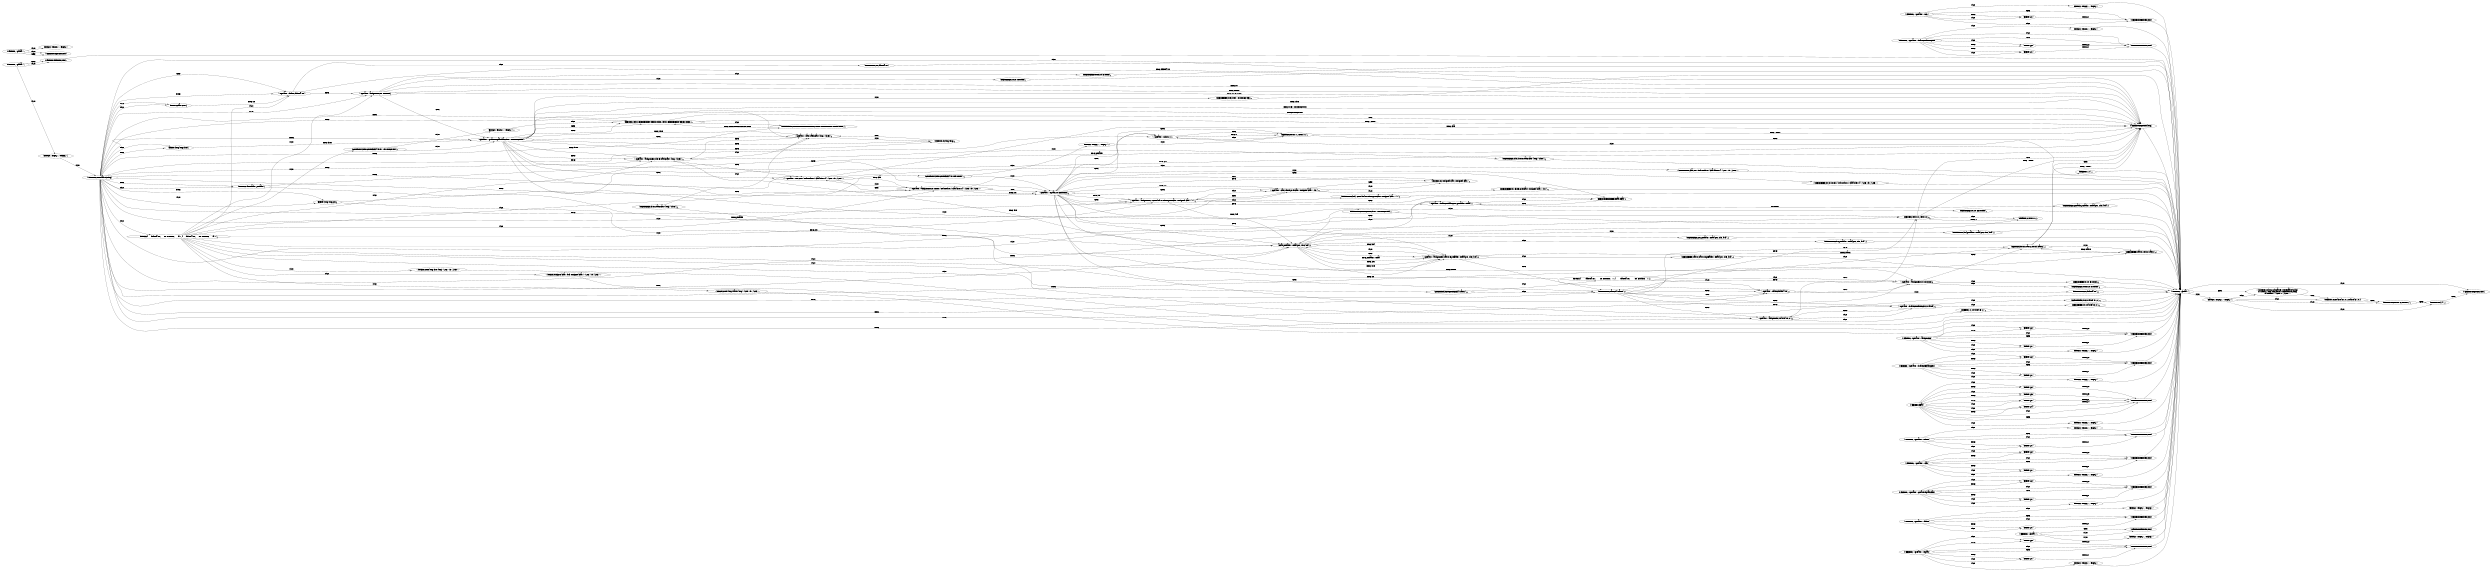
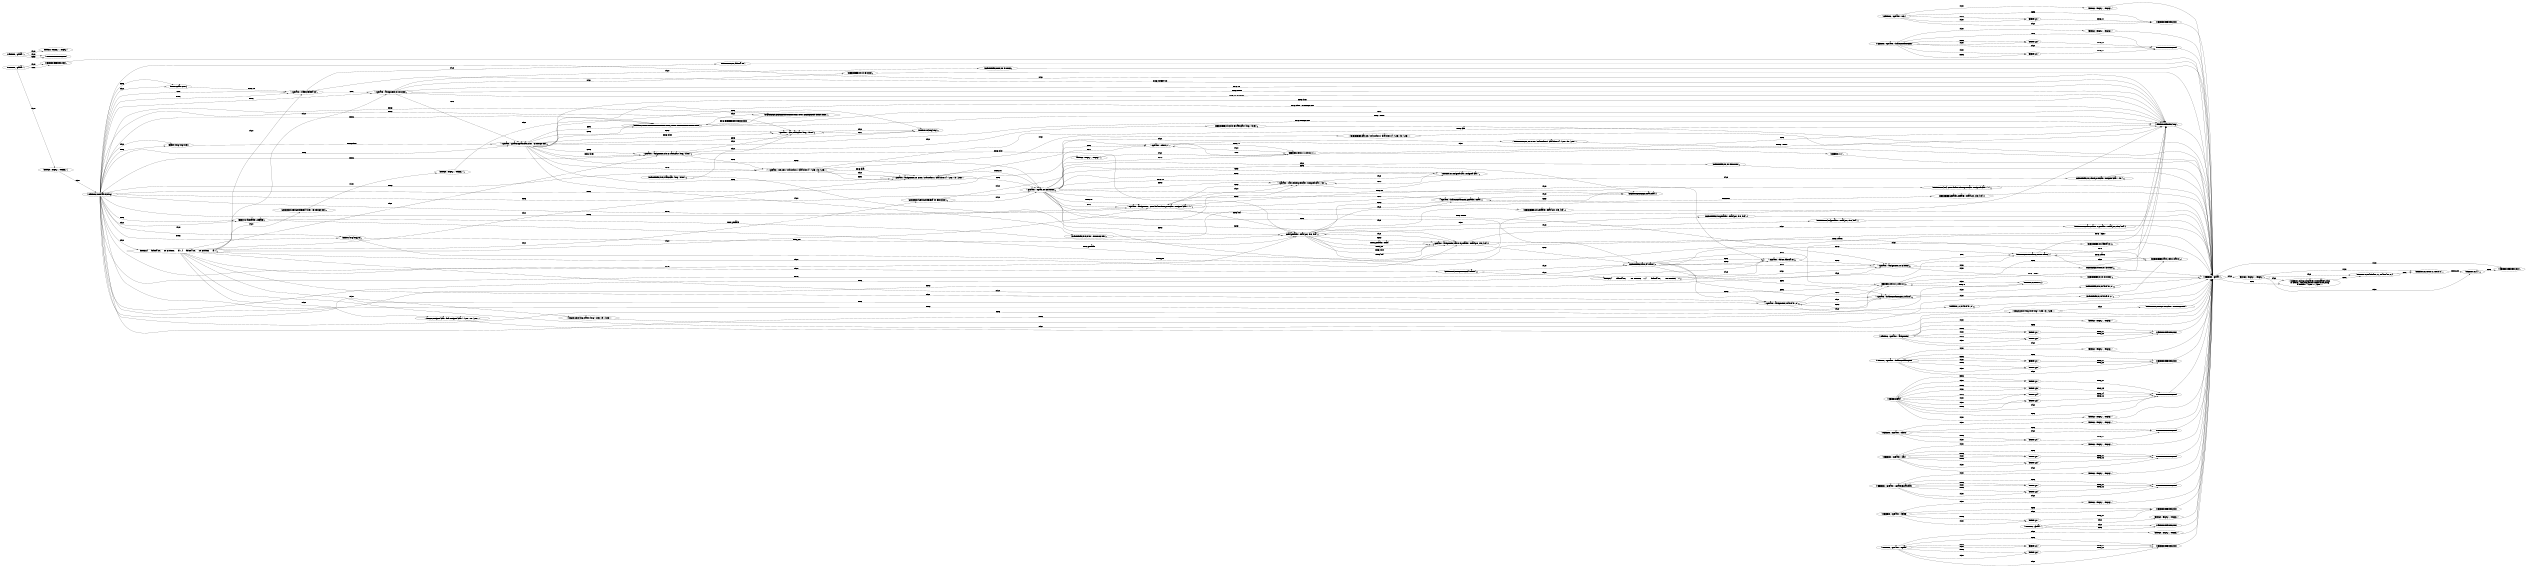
edge "(<operator>.cast,static_cast<long>(size_))" -> "(<operator>.assignment,size = static_cast<long>(size_))": removed, label "CFG:"
edge "(CONTROL_STRUCTURE,IF,if (size_ >= LONG_MAX))" -> "(<operator>.greaterEqualsThan,size_ >= LONG_MAX)": removed, label "AST:"
edge "(<operator>.greaterEqualsThan,size_ >= LONG_MAX)" -> "(IDENTIFIER,LONG_MAX,size_ >= LONG_MAX)": now "<(LOCAL,const long size: long)<SUB>13</SUB>>" -> "(IDENTIFIER,LONG_MAX,size_ >= LONG_MAX)"
edge "(METHOD,UnserializeString)" -> "(<operator>.cast,reinterpret_cast<unsigned char*>(str))": label "AST: " -> "DDG: "
edge "(UNKNOWN,return 0;,return 0;)" -> "(UNKNOWN,},})": label "CFG: " -> "DDG: pos"
